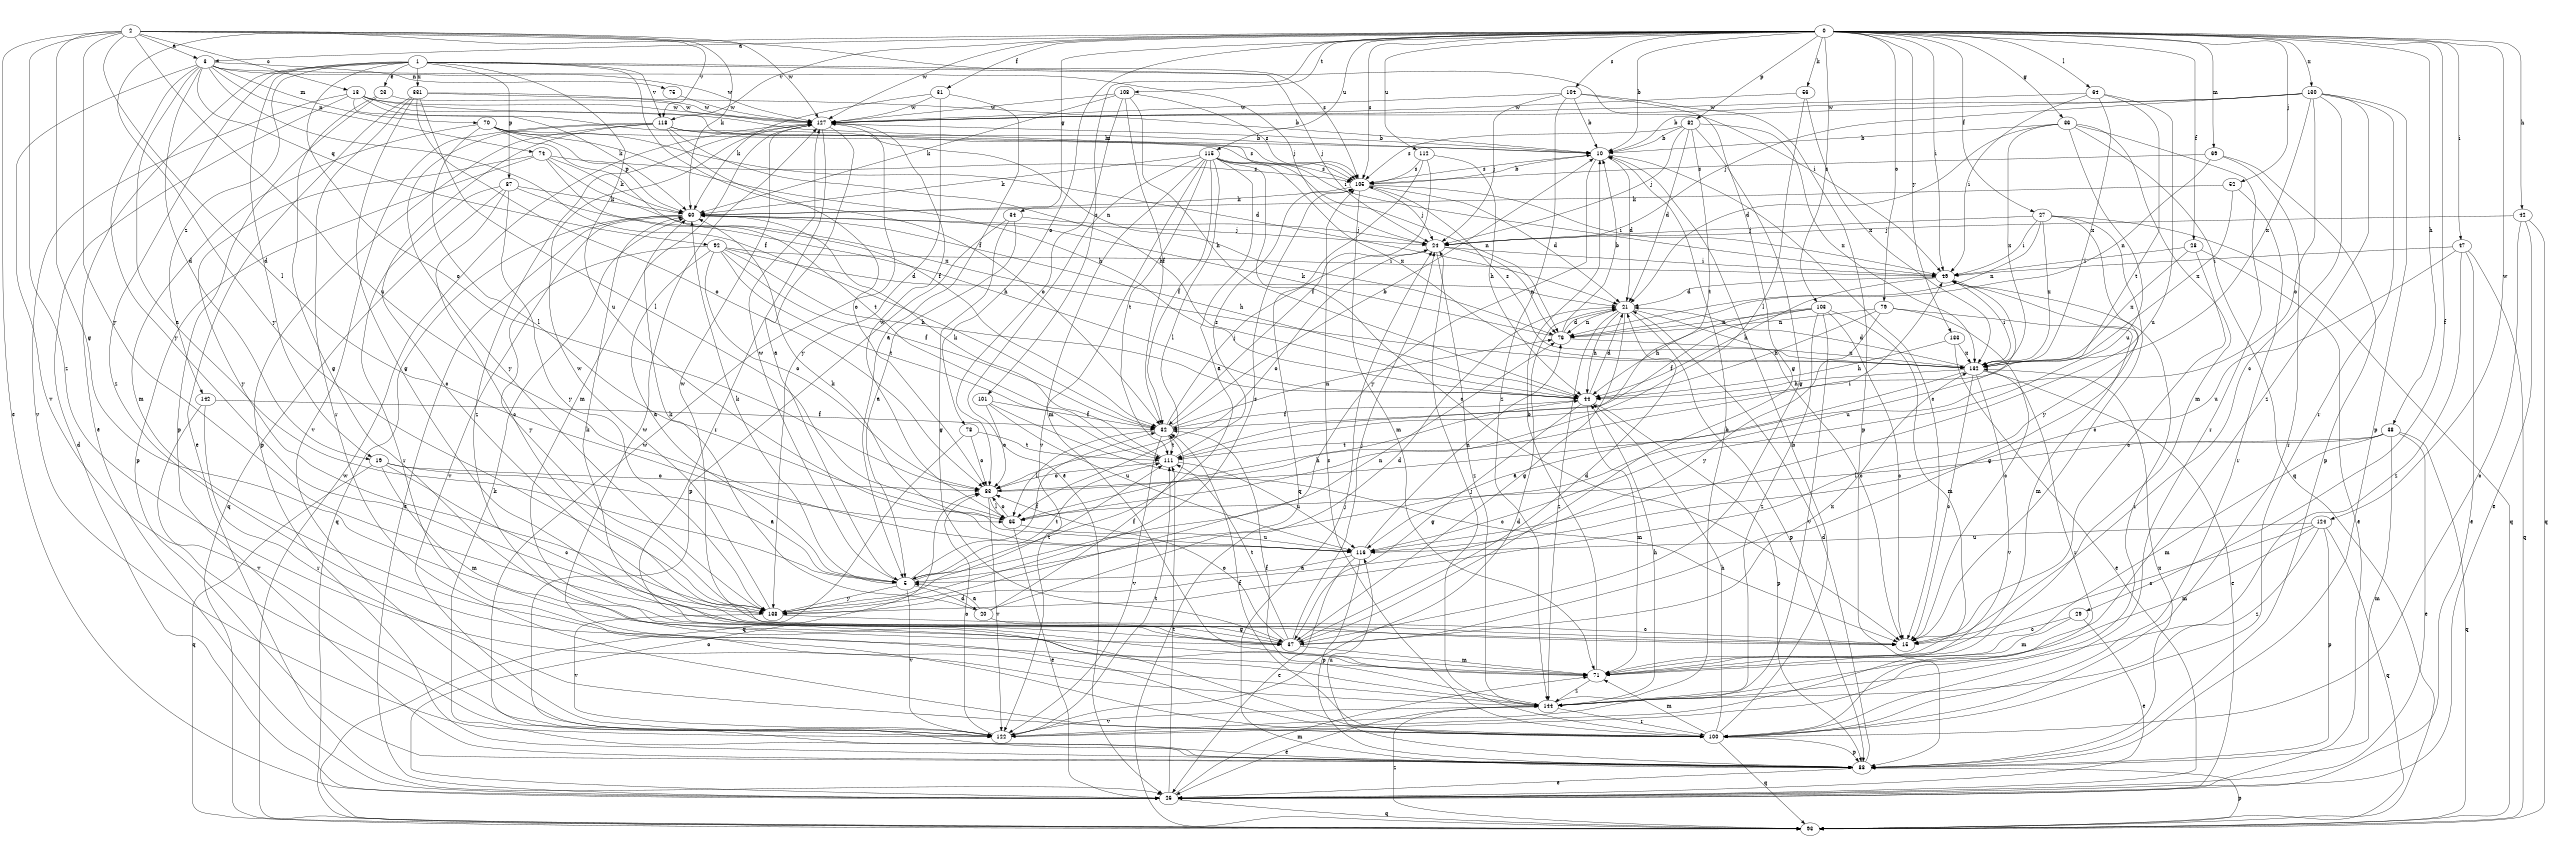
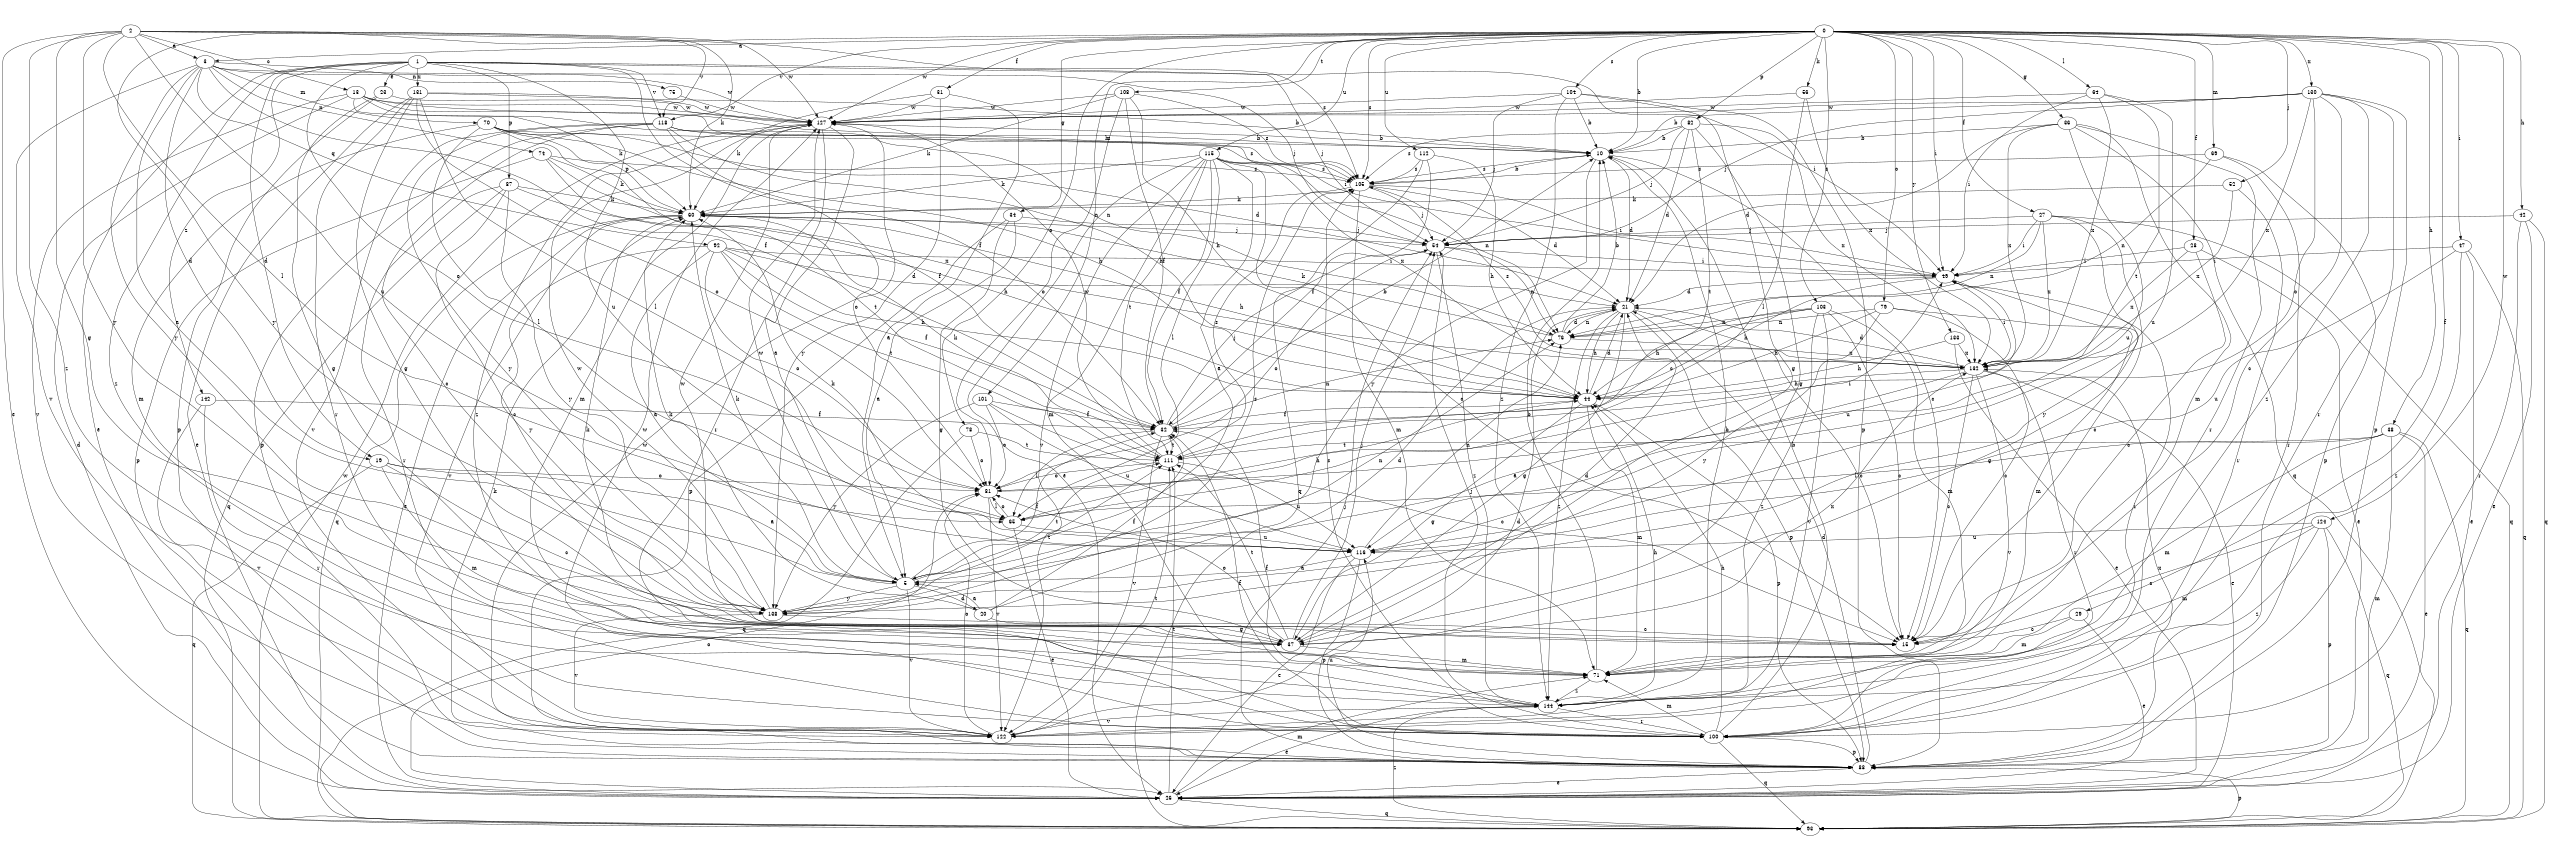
node "331": label "331" -> "131"
edge "0" -> "101": label "s" -> "n"
node "24": label "24" -> "54"
edge "65" -> "127": now "111" -> "127"
edge "103" -> "32": label "f" -> "c"
edge "74" -> "138": now "101" -> "138"
edge "42" -> "100": label "c" -> "r"
node "83": label "83" -> "81"
